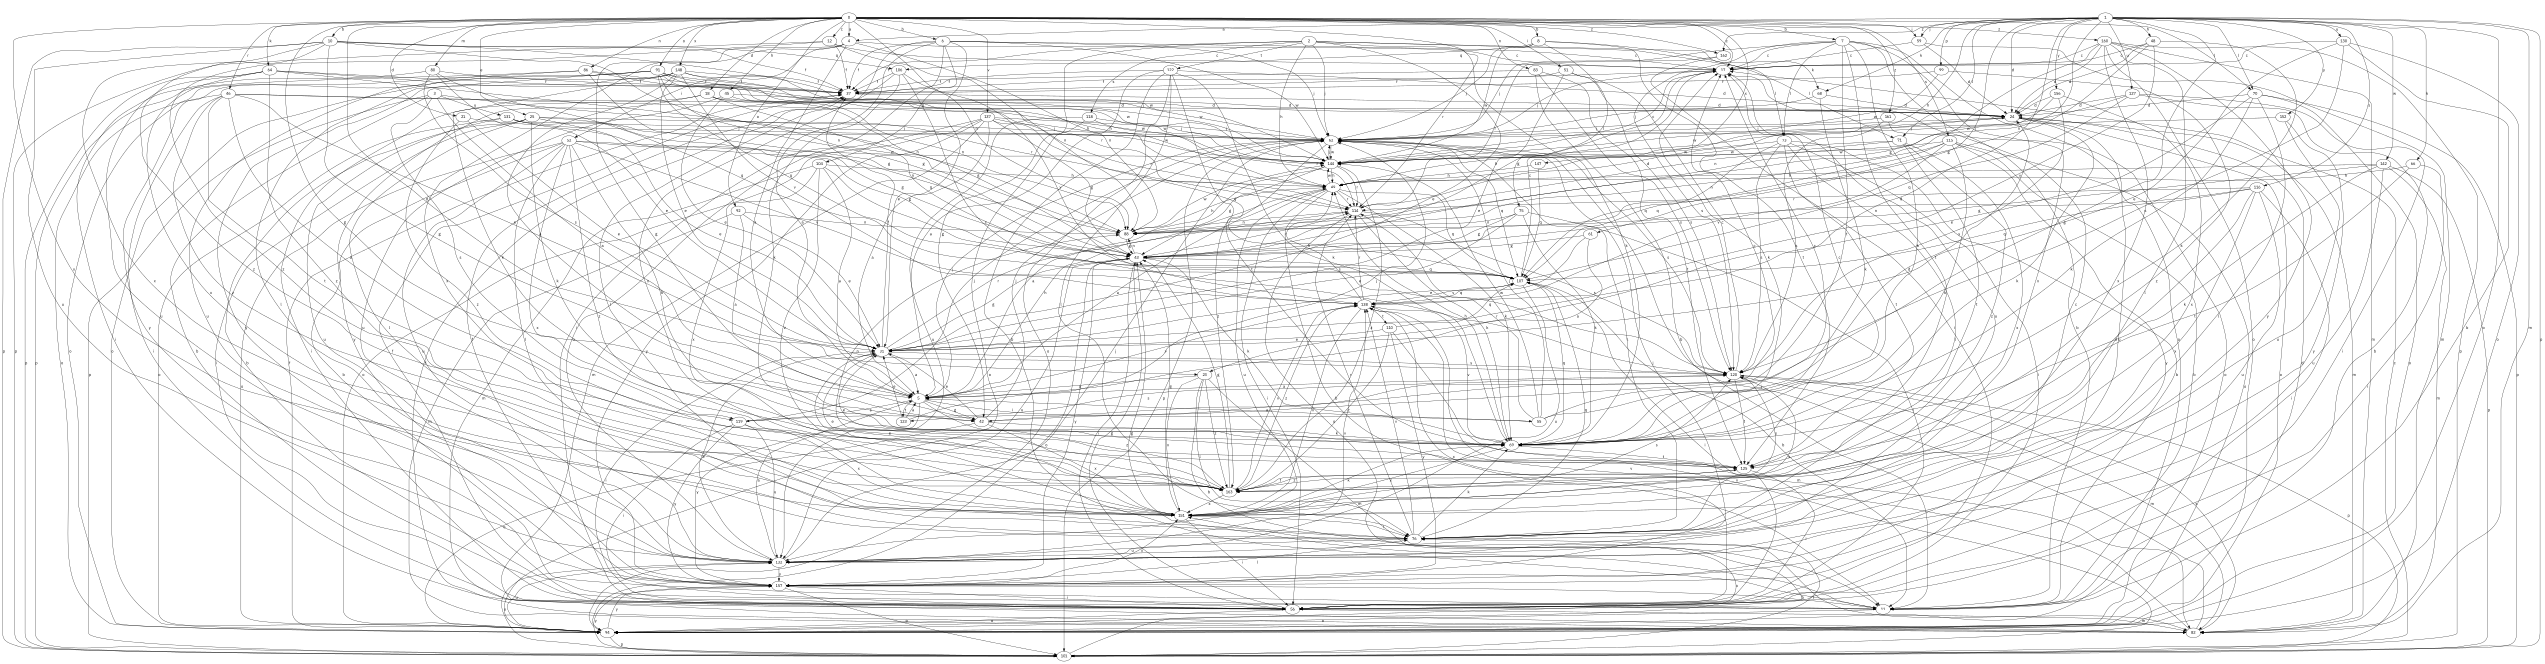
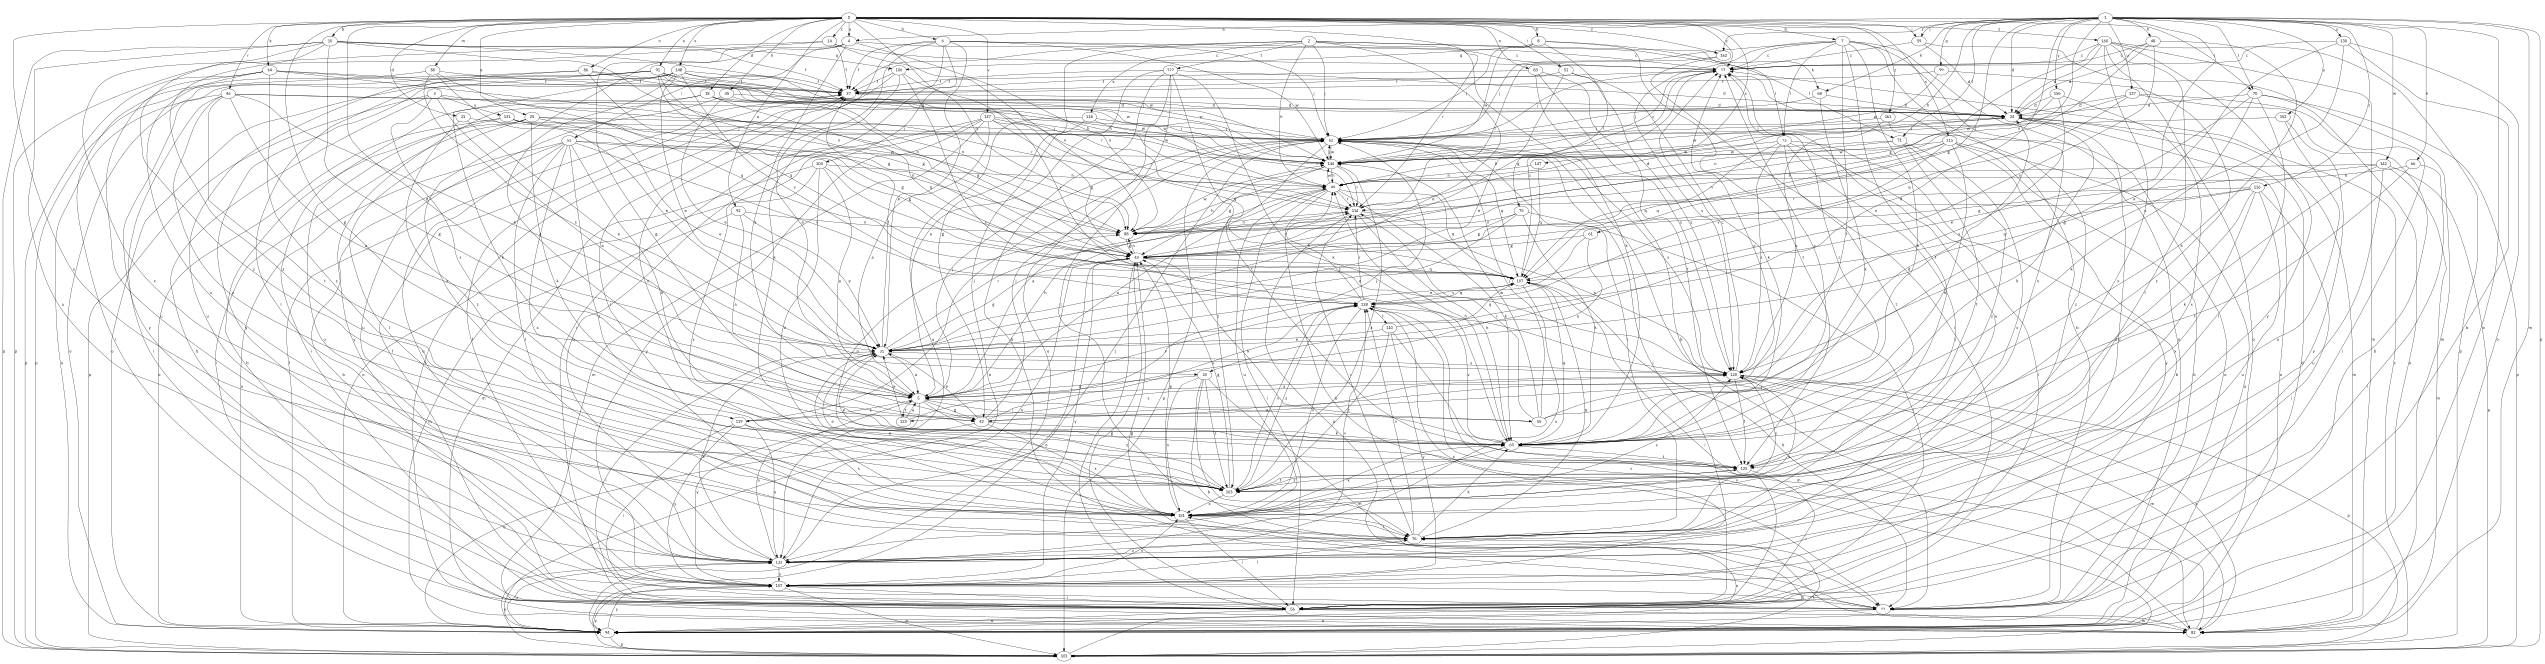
node "12": label "12" -> "14"
edge "46" -> "119": now "46" -> "5"
edge "42" -> "138": added, label "v"
